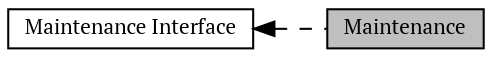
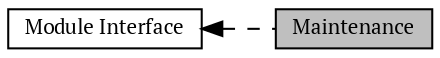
node "Maintenance Interface": label "Maintenance Interface" -> "Module Interface"
